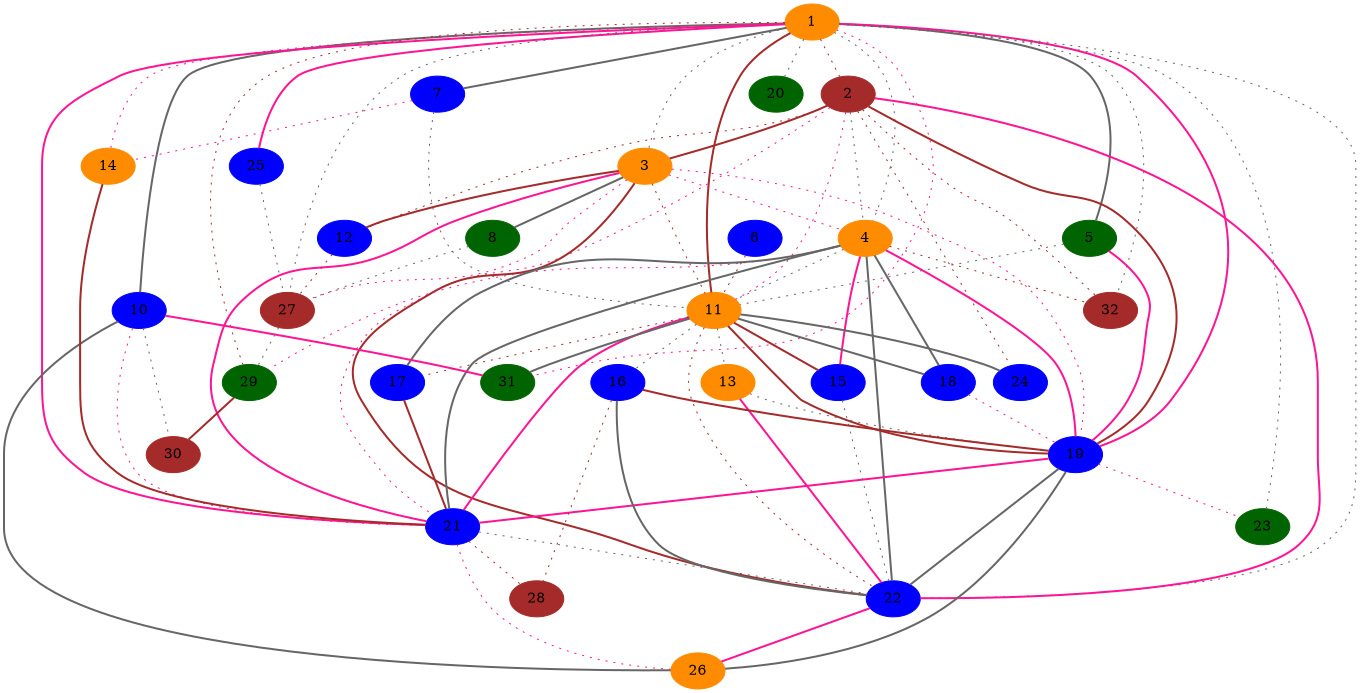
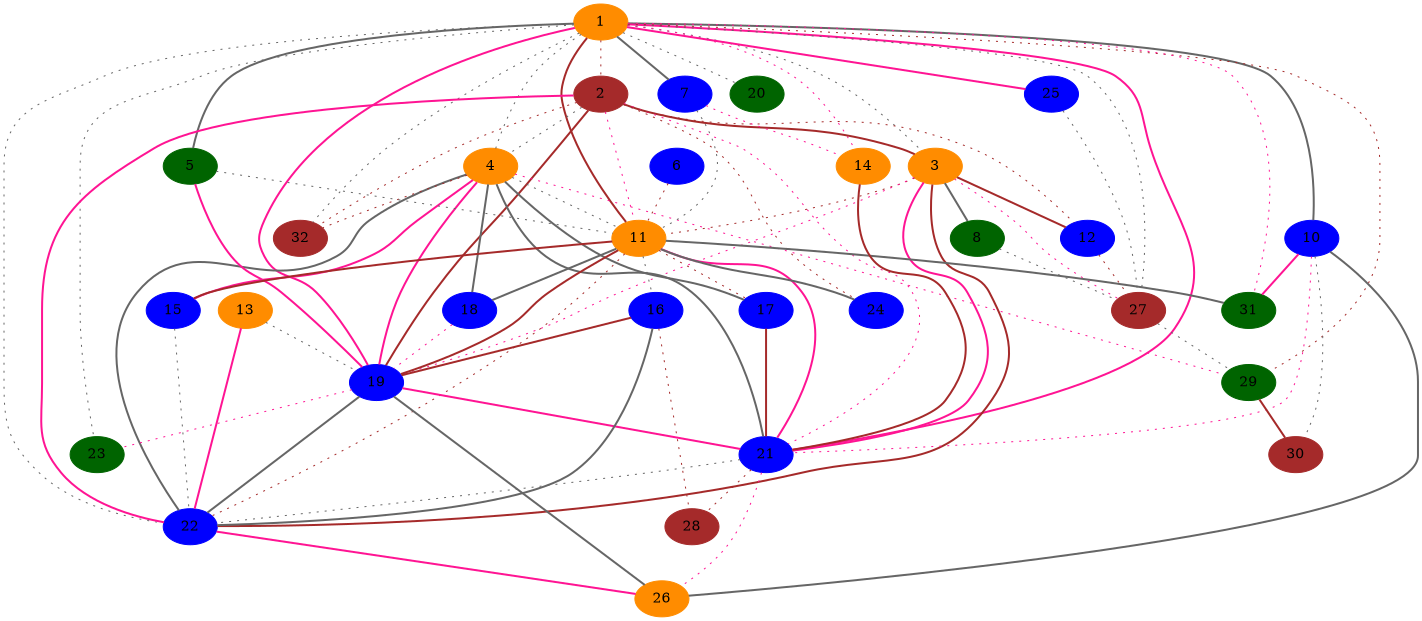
edge "3" -- "4": removed
edge "11" -- "13": removed
